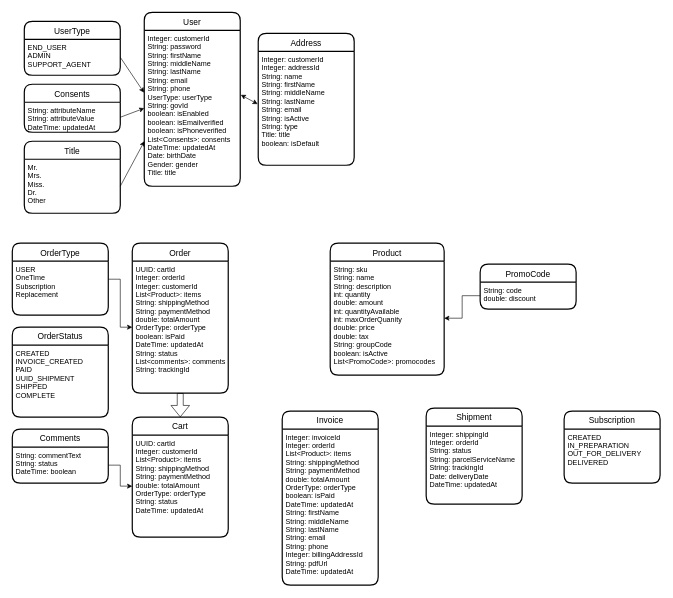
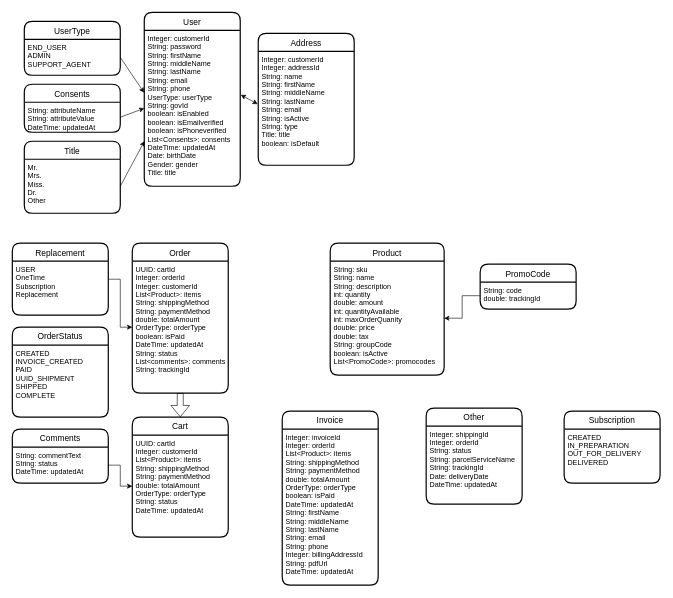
node "OrderType": label "OrderType" -> "Replacement"
node "String: code double: discount": label "String: code double: discount" -> "String: code double: trackingId"
node "Shipment": label "Shipment" -> "Other"
node "String: commentText String: status DateTime: boolean": label "String: commentText String: status DateTime: boolean" -> "String: commentText String: status DateTime: updatedAt"
